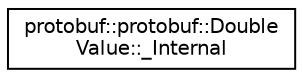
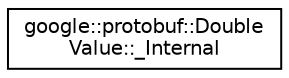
node "protobuf::protobuf::Double Value::_Internal": label "protobuf::protobuf::Double Value::_Internal" -> "google::protobuf::Double Value::_Internal"
